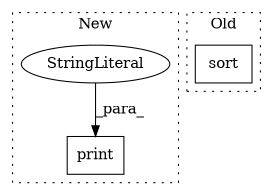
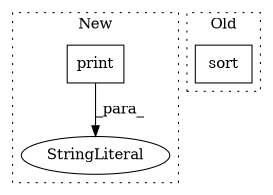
edge "StringLiteral" -> "print": reversed
